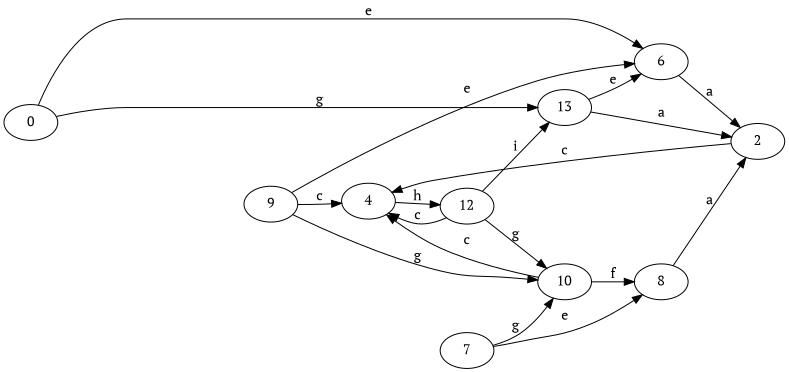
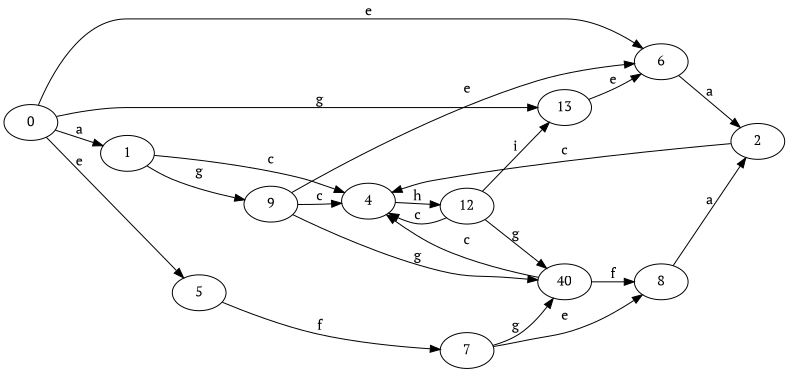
edge "13" -> "2": removed, label "a"
node "1": added
node "10": label "10" -> "40"
node "5": added
